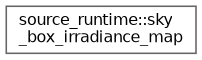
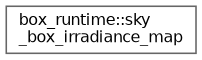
node "source_runtime::sky _box_irradiance_map": label "source_runtime::sky _box_irradiance_map" -> "box_runtime::sky _box_irradiance_map"
